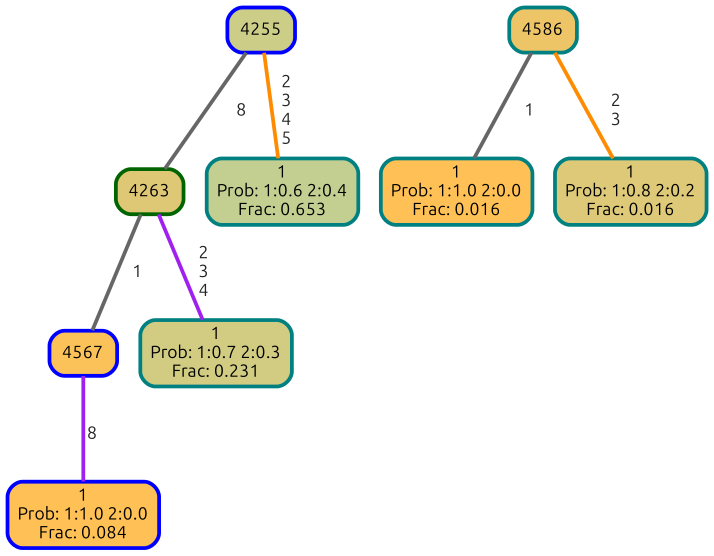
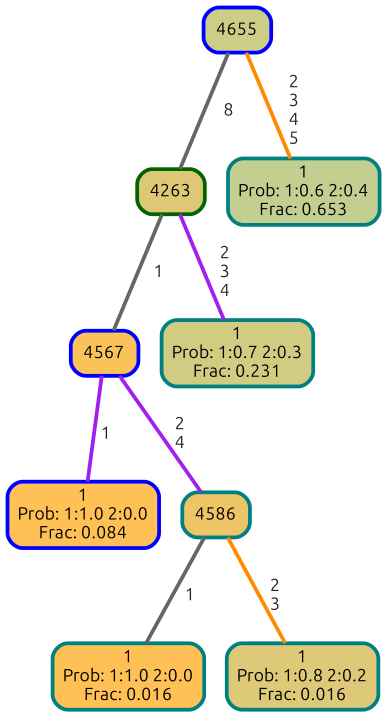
node "4255": label "4255" -> "4655"
edge "4567" -- "1 Prob: 1:1.0 2:0.0 Frac: 0.084": label " 8" -> " 1"
edge "4567" -- "4586": added, label "2 4"
